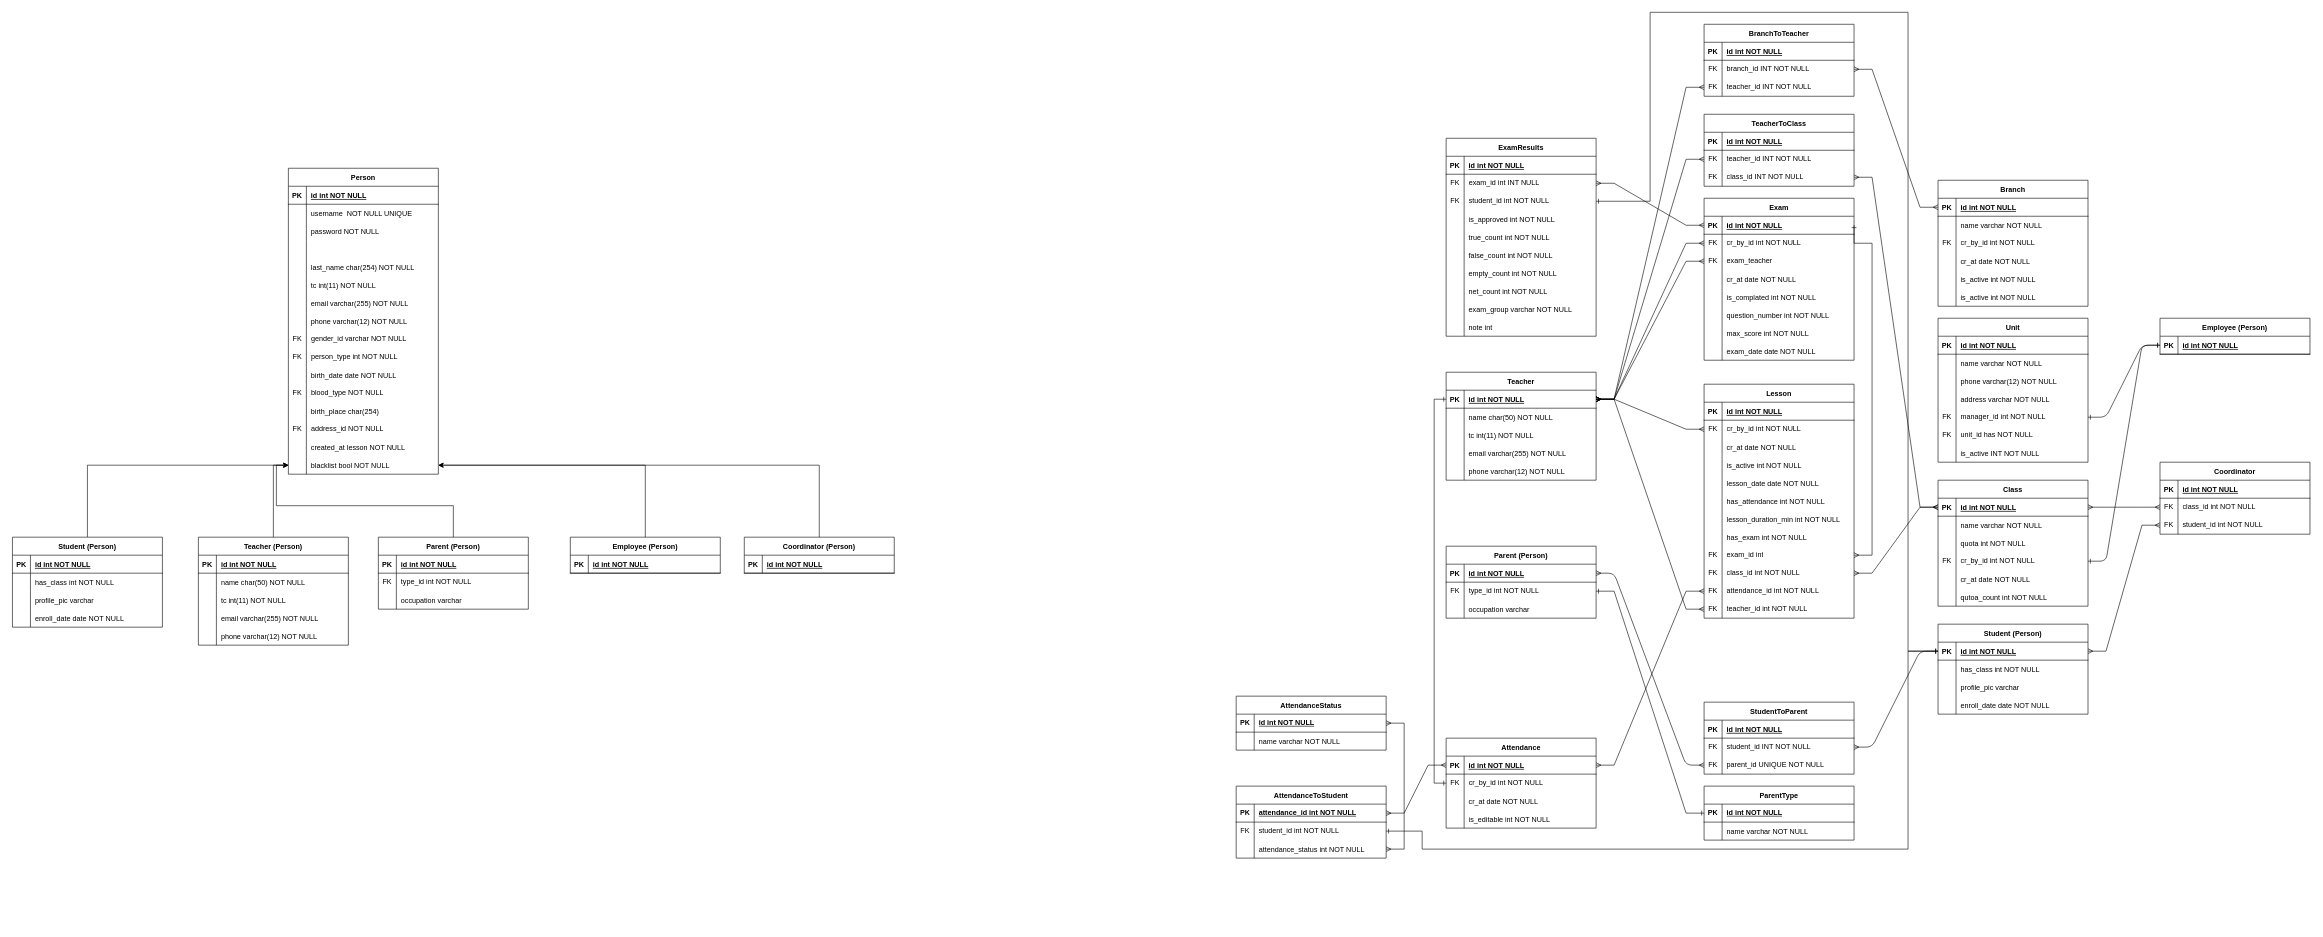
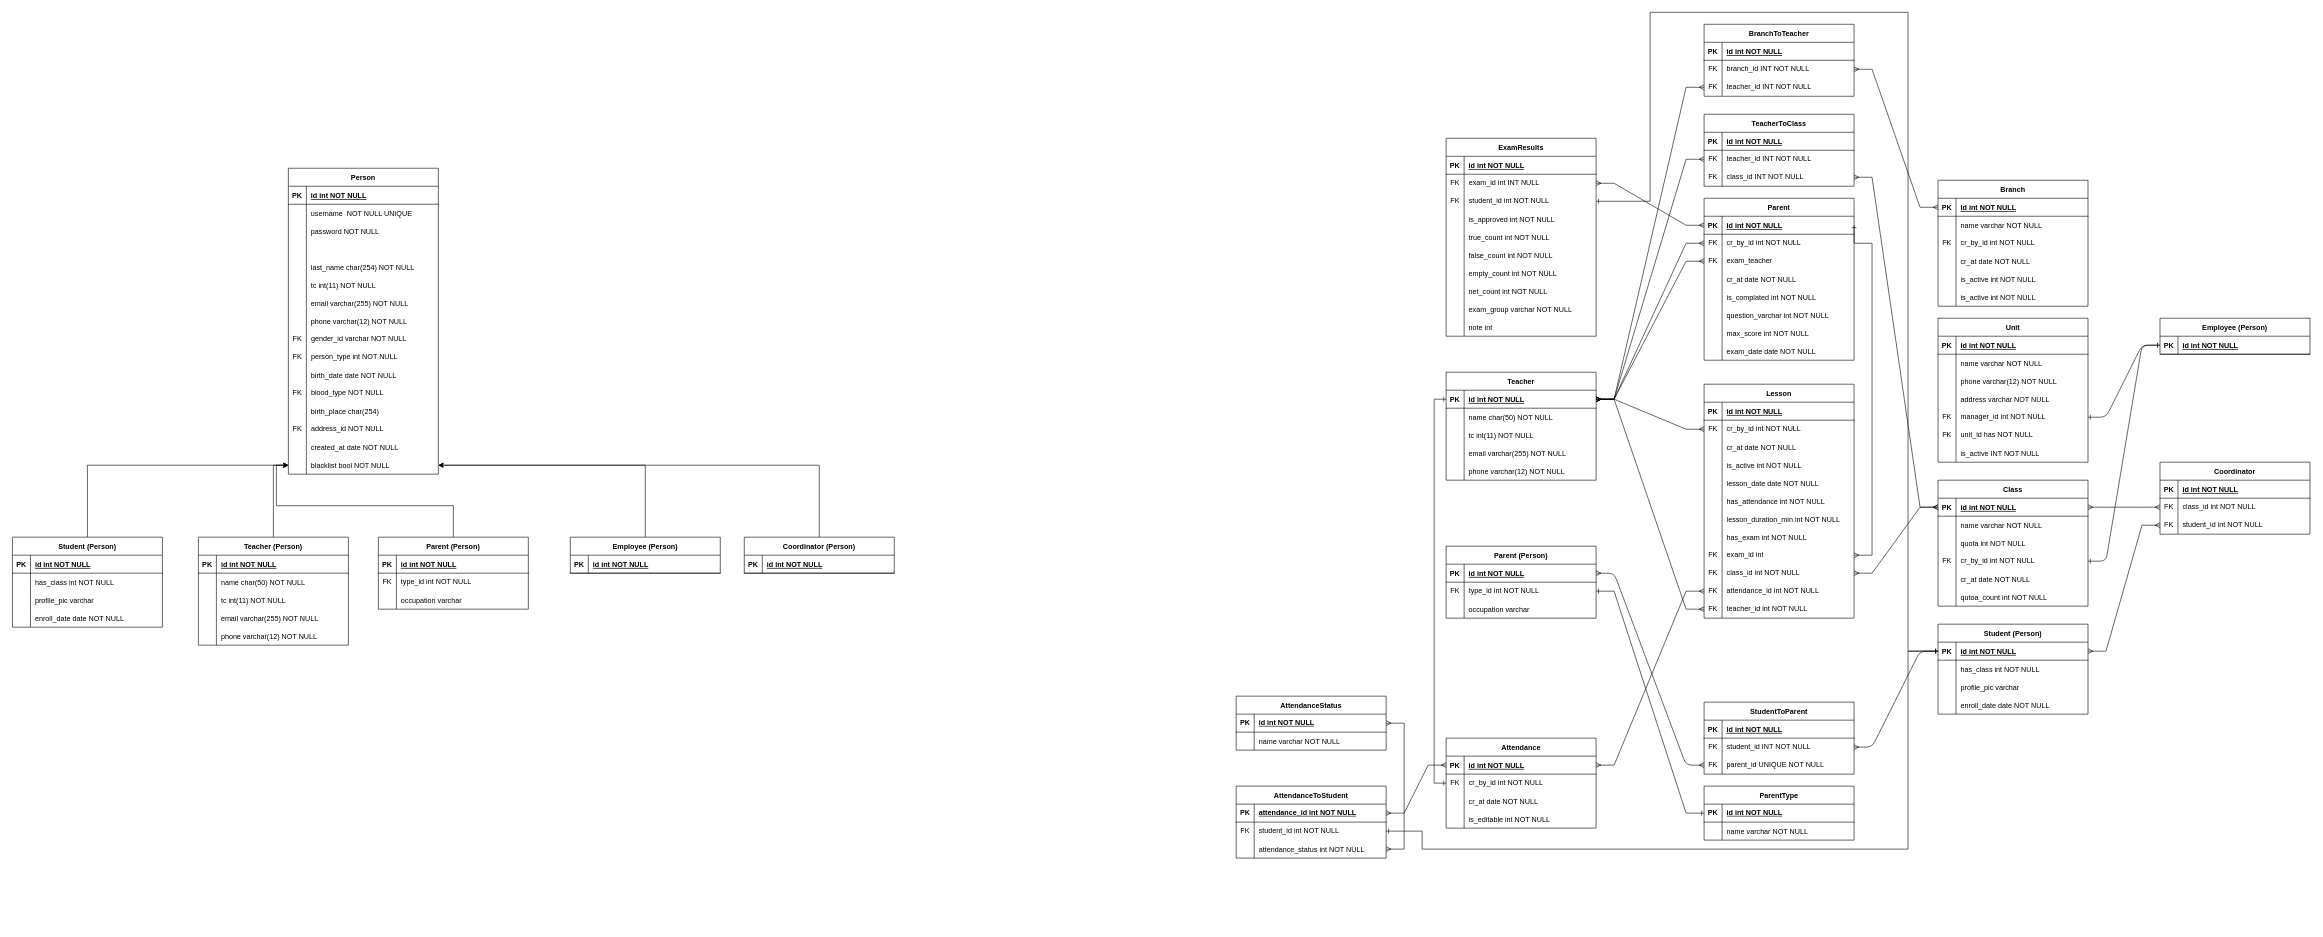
node "Exam": label "Exam" -> "Parent"
node "question_number int NOT NULL": label "question_number int NOT NULL" -> "question_varchar int NOT NULL"
node "created_at lesson NOT NULL": label "created_at lesson NOT NULL" -> "created_at date NOT NULL"
